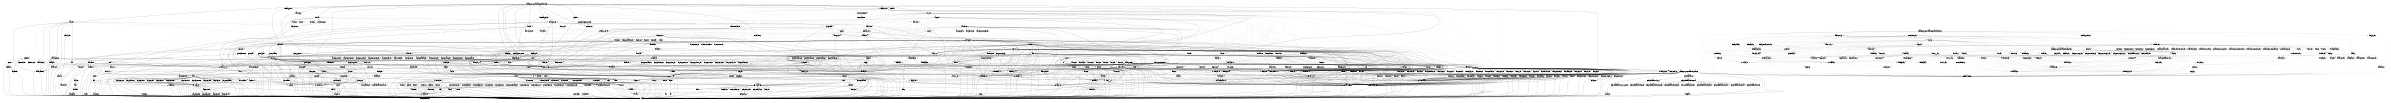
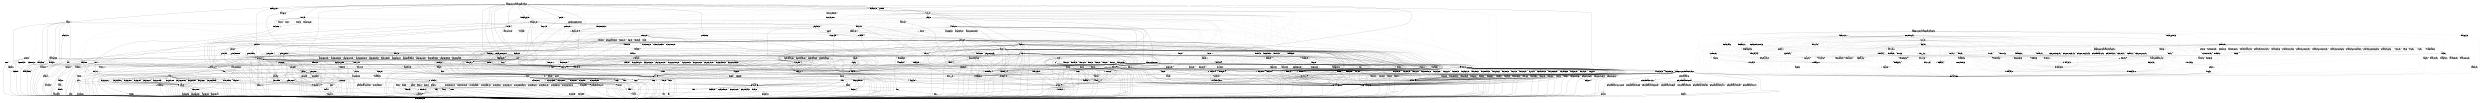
node "pulseaudio-lib-protocol-simple-dbg": added
node "env1": label "env1" -> "libz1"
